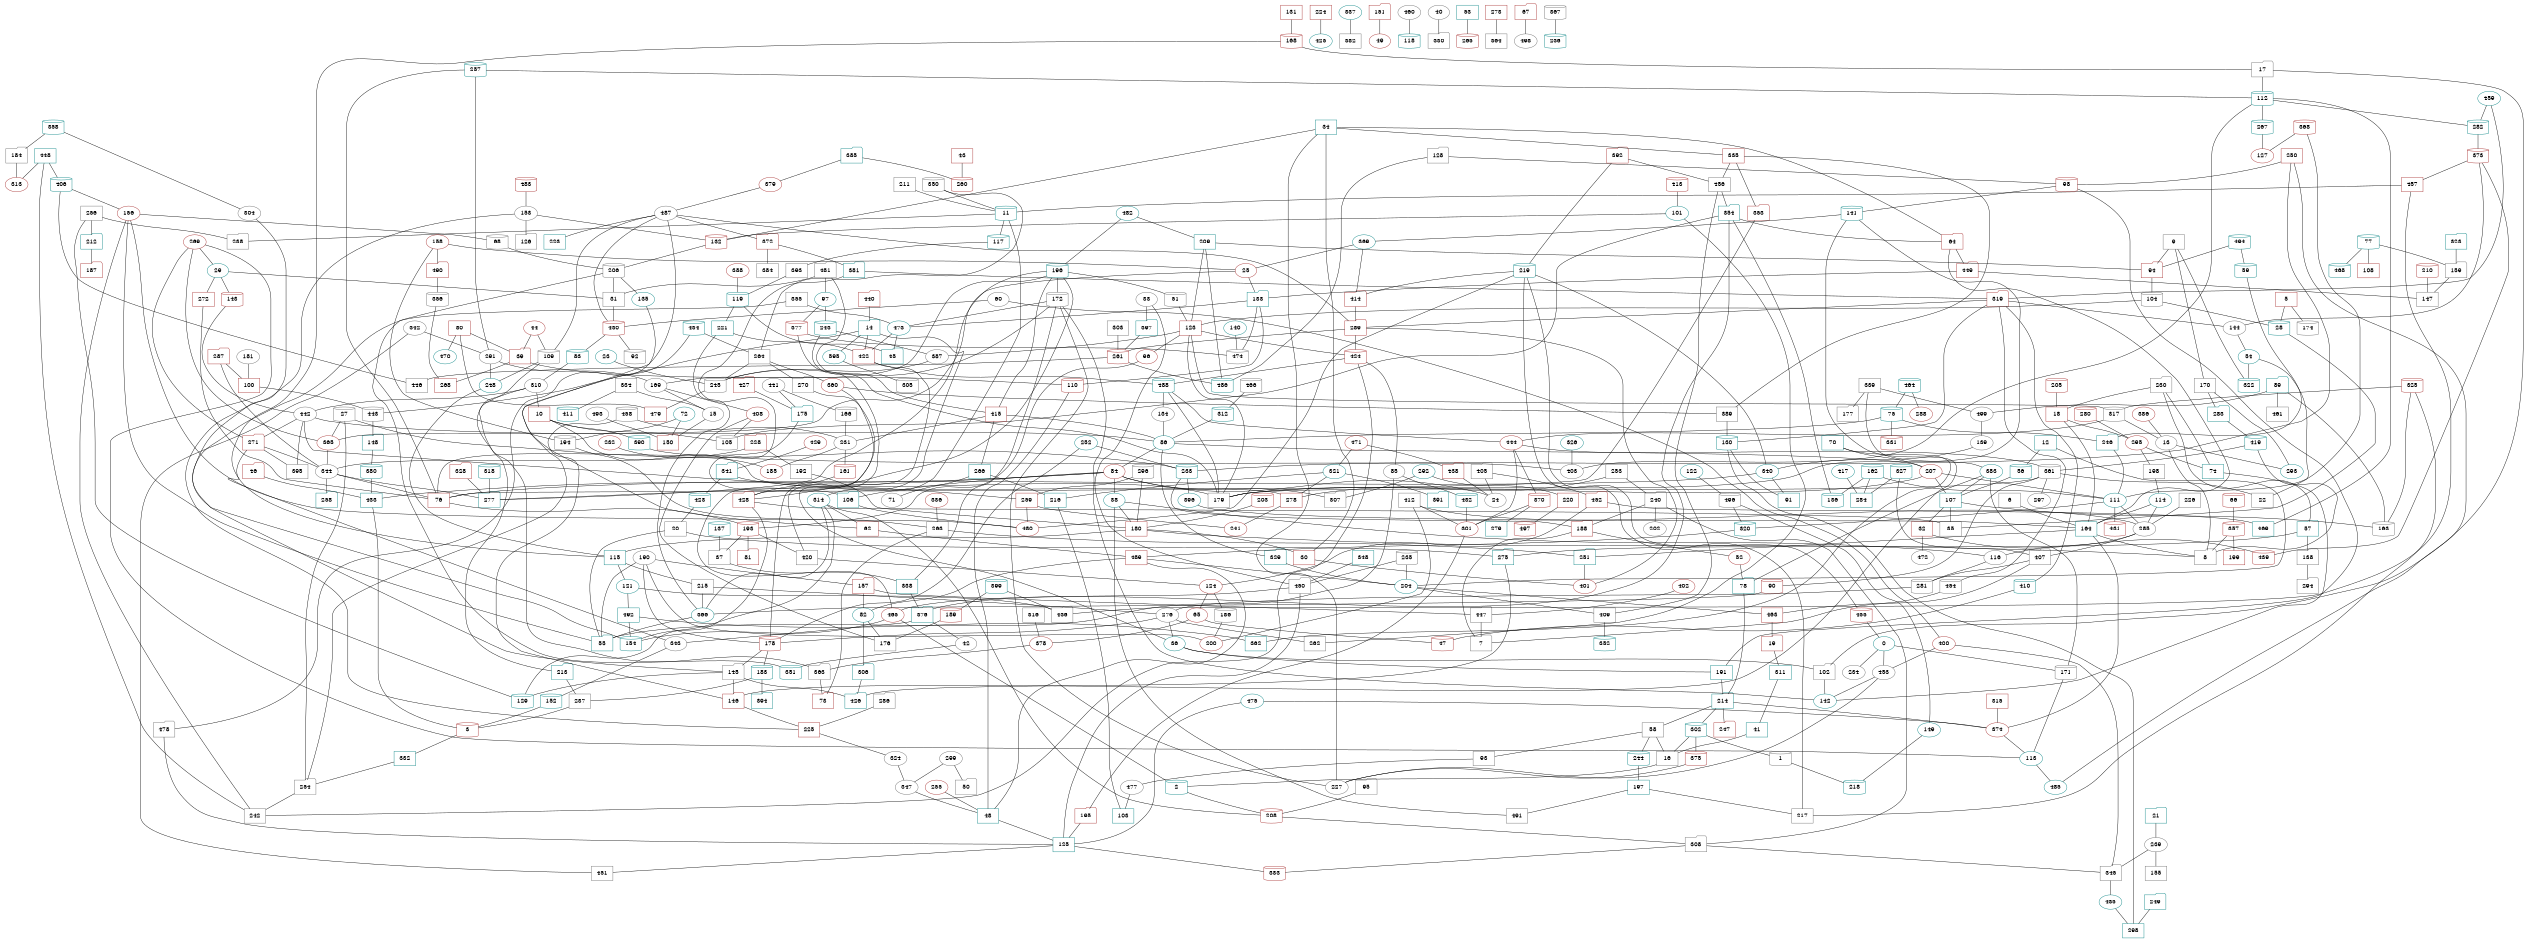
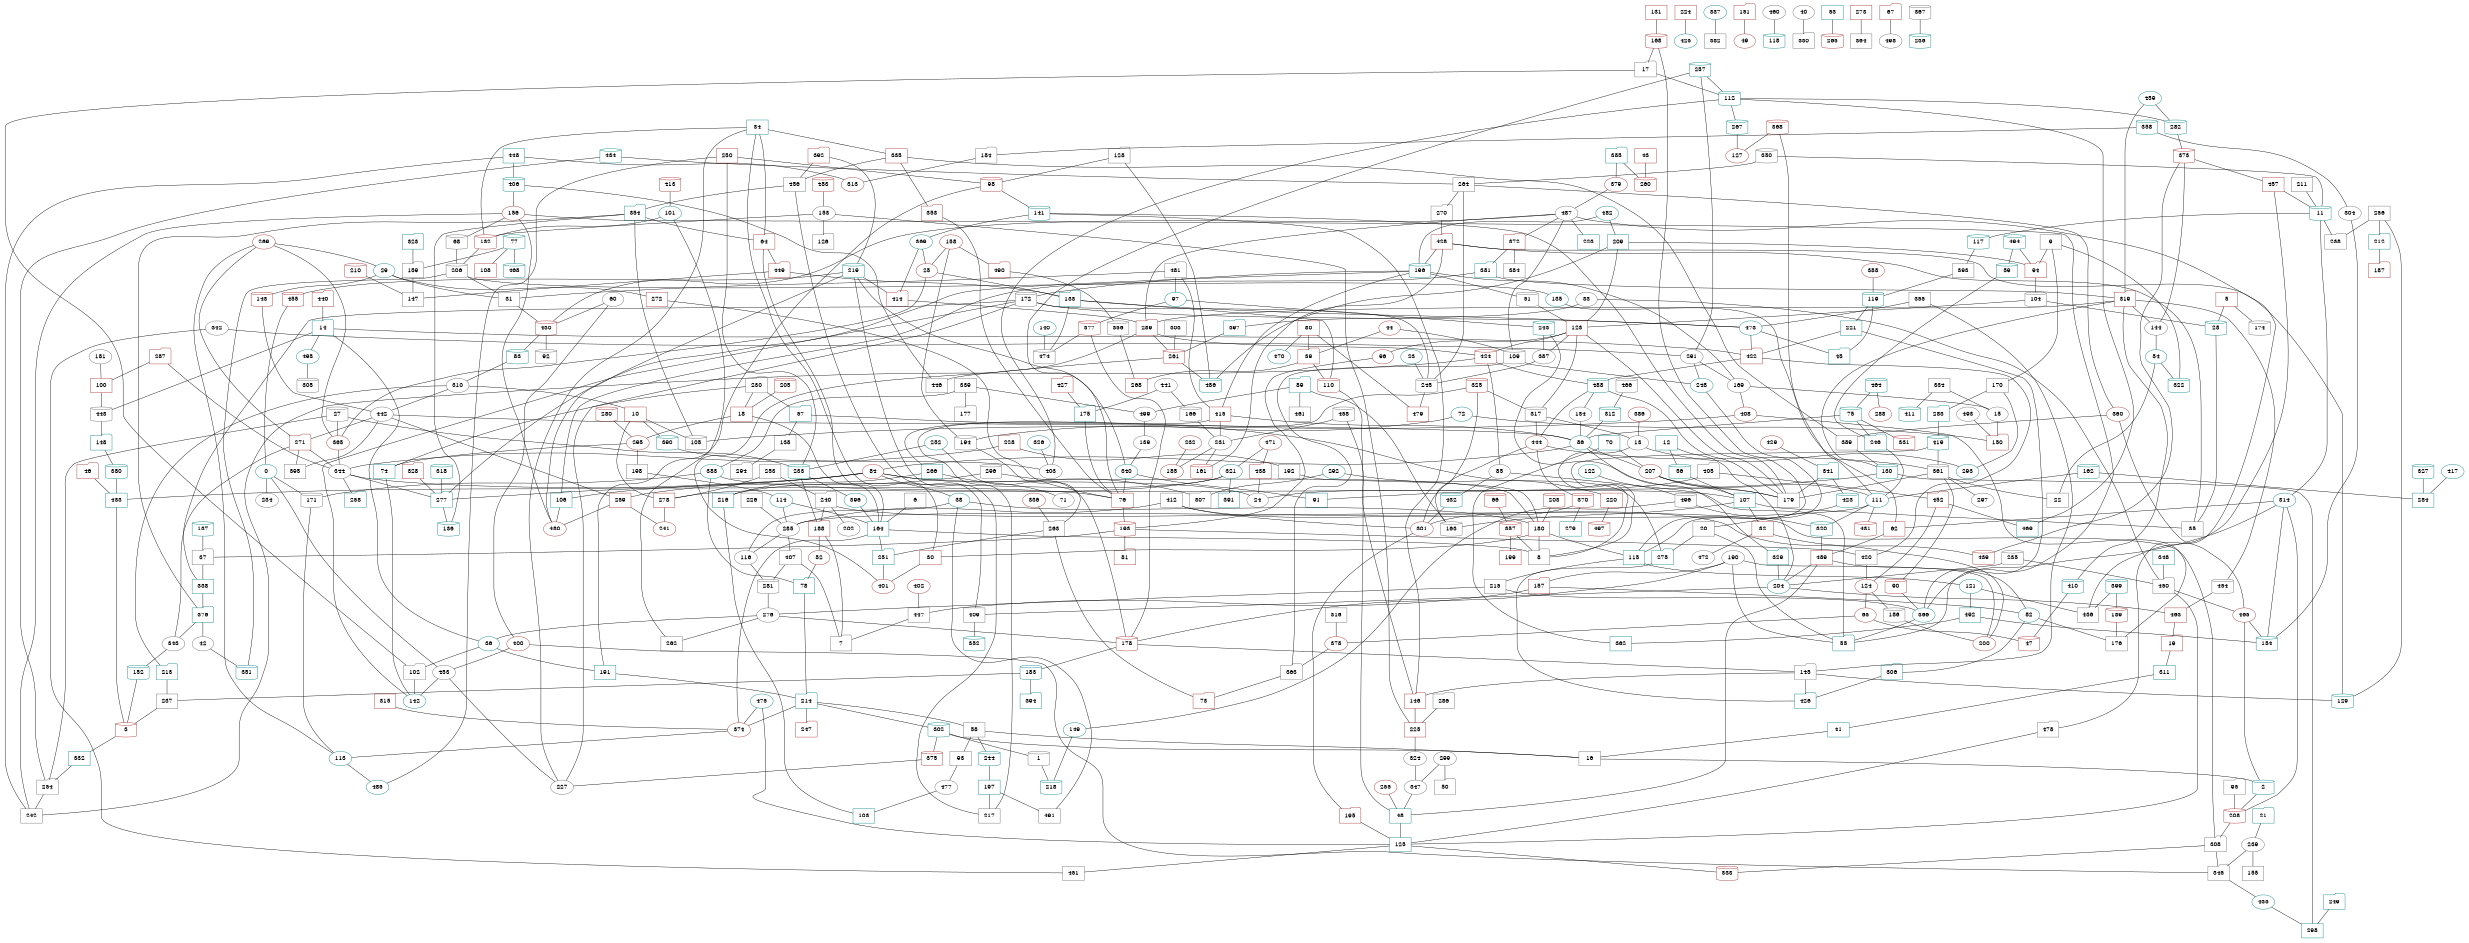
node "595": label "595" -> "495"
edge "162" -- "136": now "277" -- "136"
edge "327" -- "407": removed
